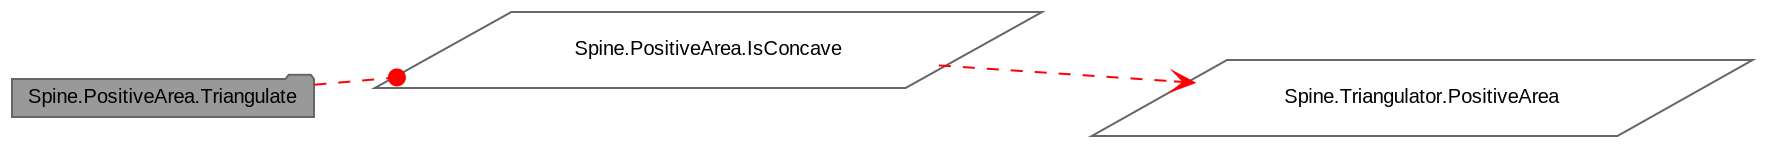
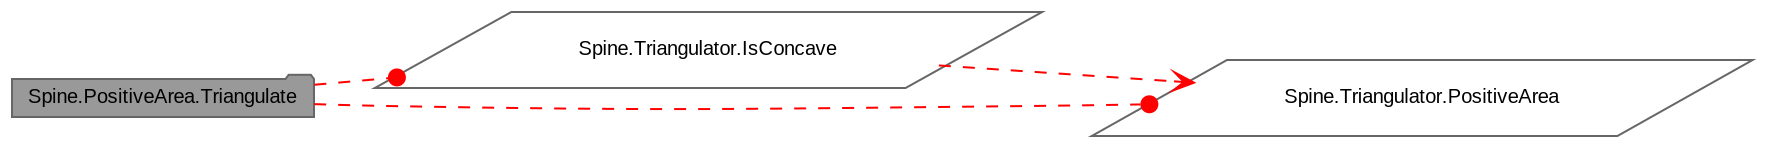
node "Spine.PositiveArea.IsConcave": label "Spine.PositiveArea.IsConcave" -> "Spine.Triangulator.IsConcave"
edge "Spine.PositiveArea.Triangulate" -> "Spine.Triangulator.PositiveArea": added
